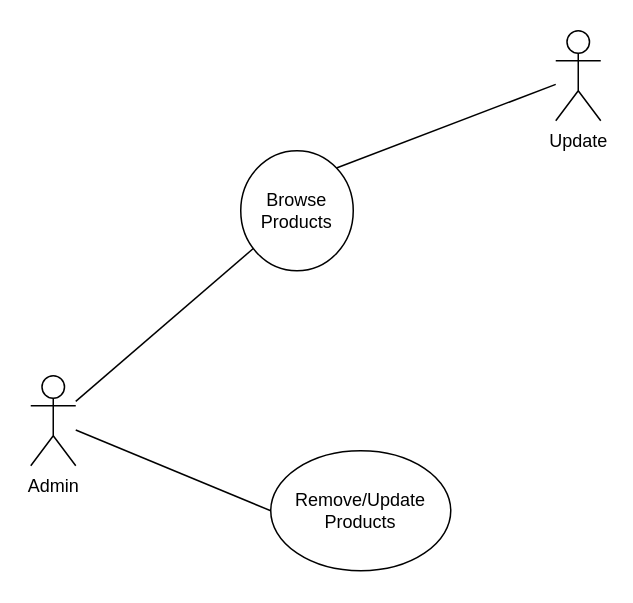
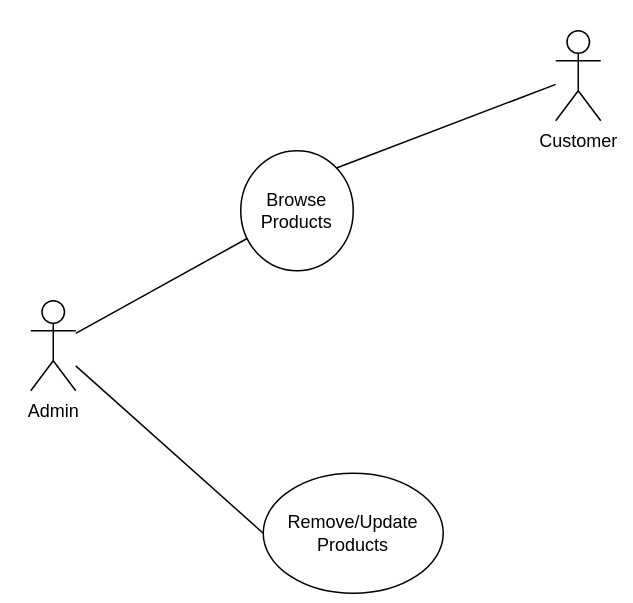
node "Update": label "Update" -> "Customer"
node "Admin": moved (53, 421) -> (53, 346)
node "Remove/Update Products": moved (361, 511) -> (353, 533)
